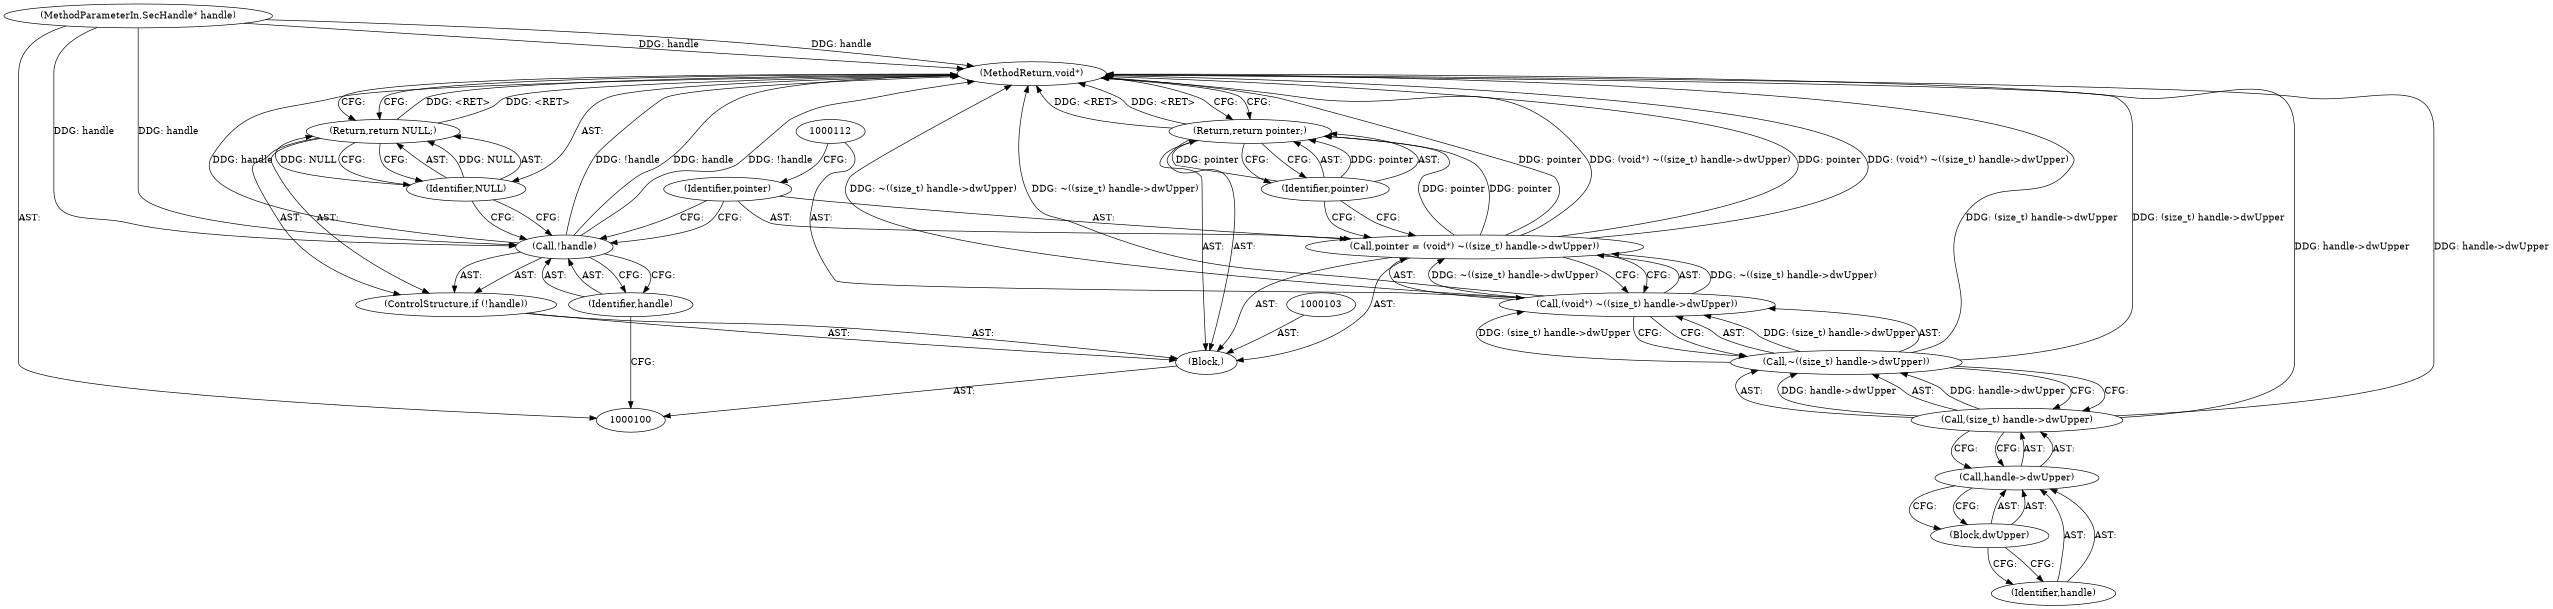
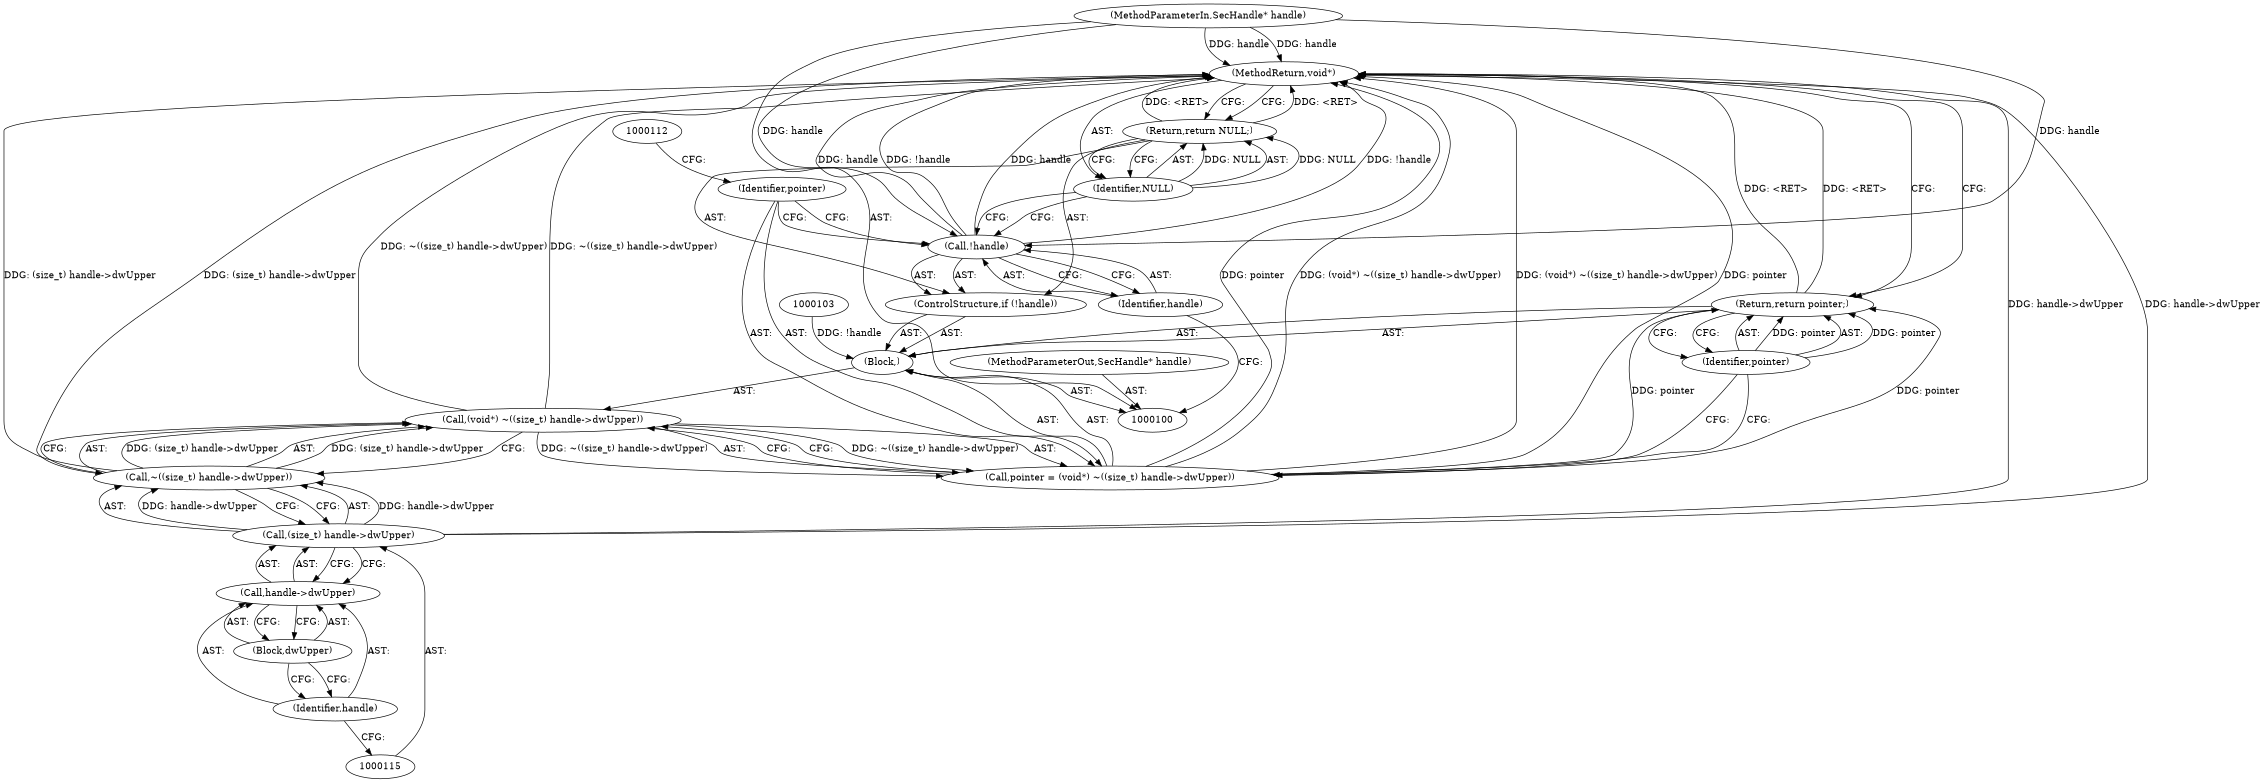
edge "1000112" -> "(Call,(void*) ~((size_t) handle->dwUpper))": now "(Block,)" -> "(Call,(void*) ~((size_t) handle->dwUpper))"
edge "1000103" -> "(Block,)": label "AST: " -> "DDG: !handle"
node "(MethodParameterOut,SecHandle* handle)": added
node "1000115": added
